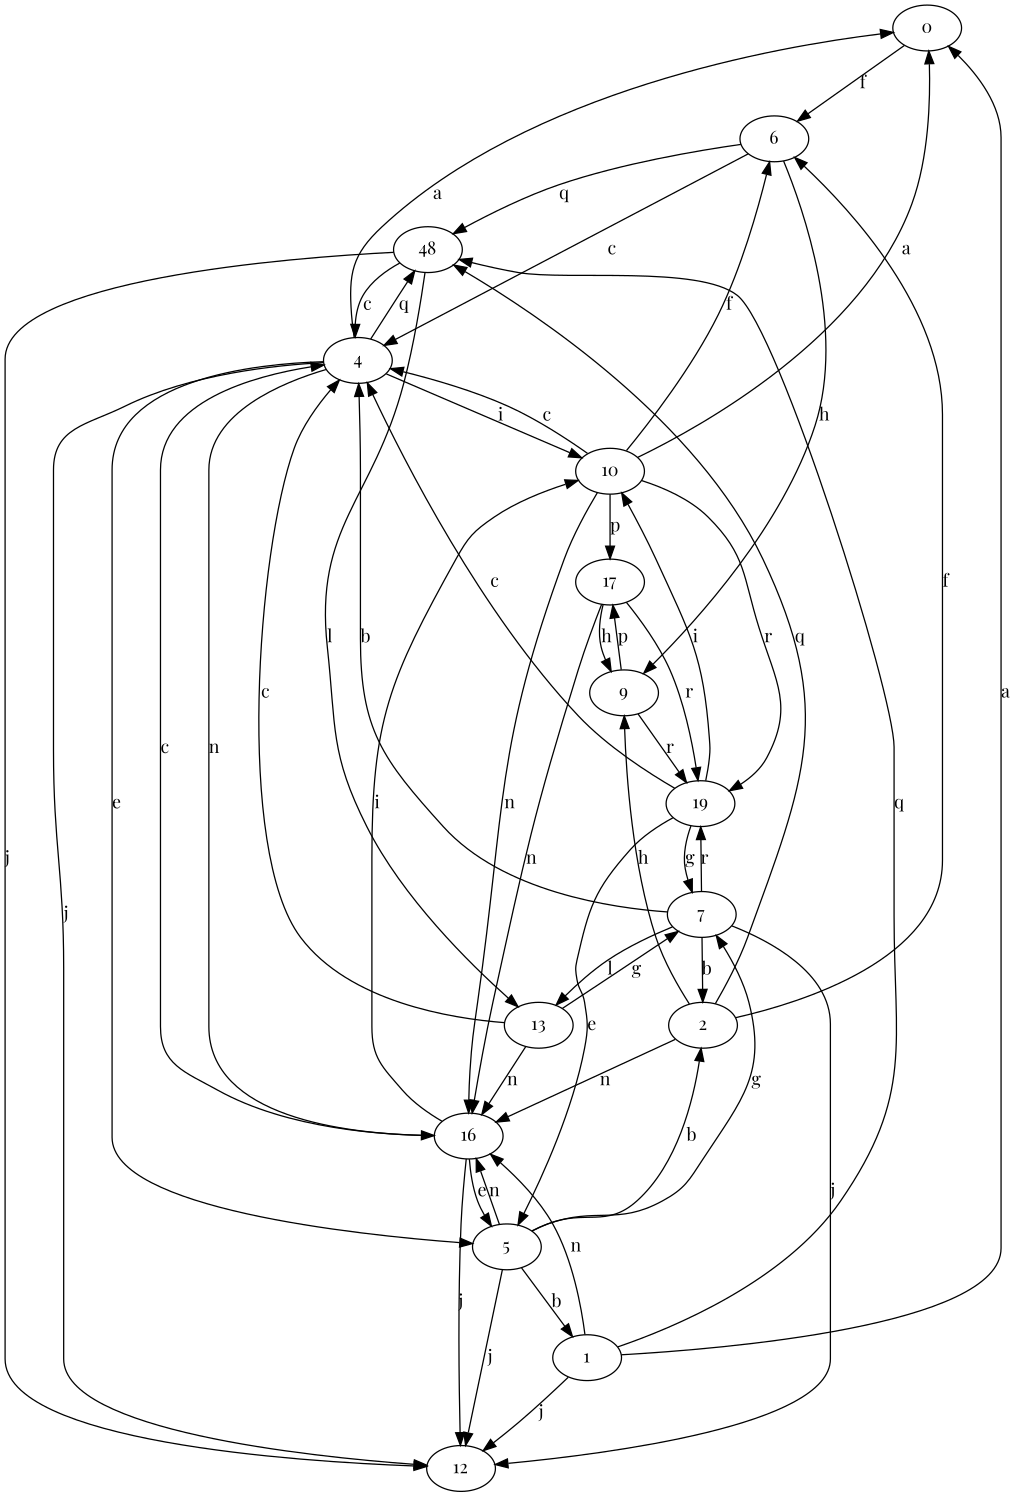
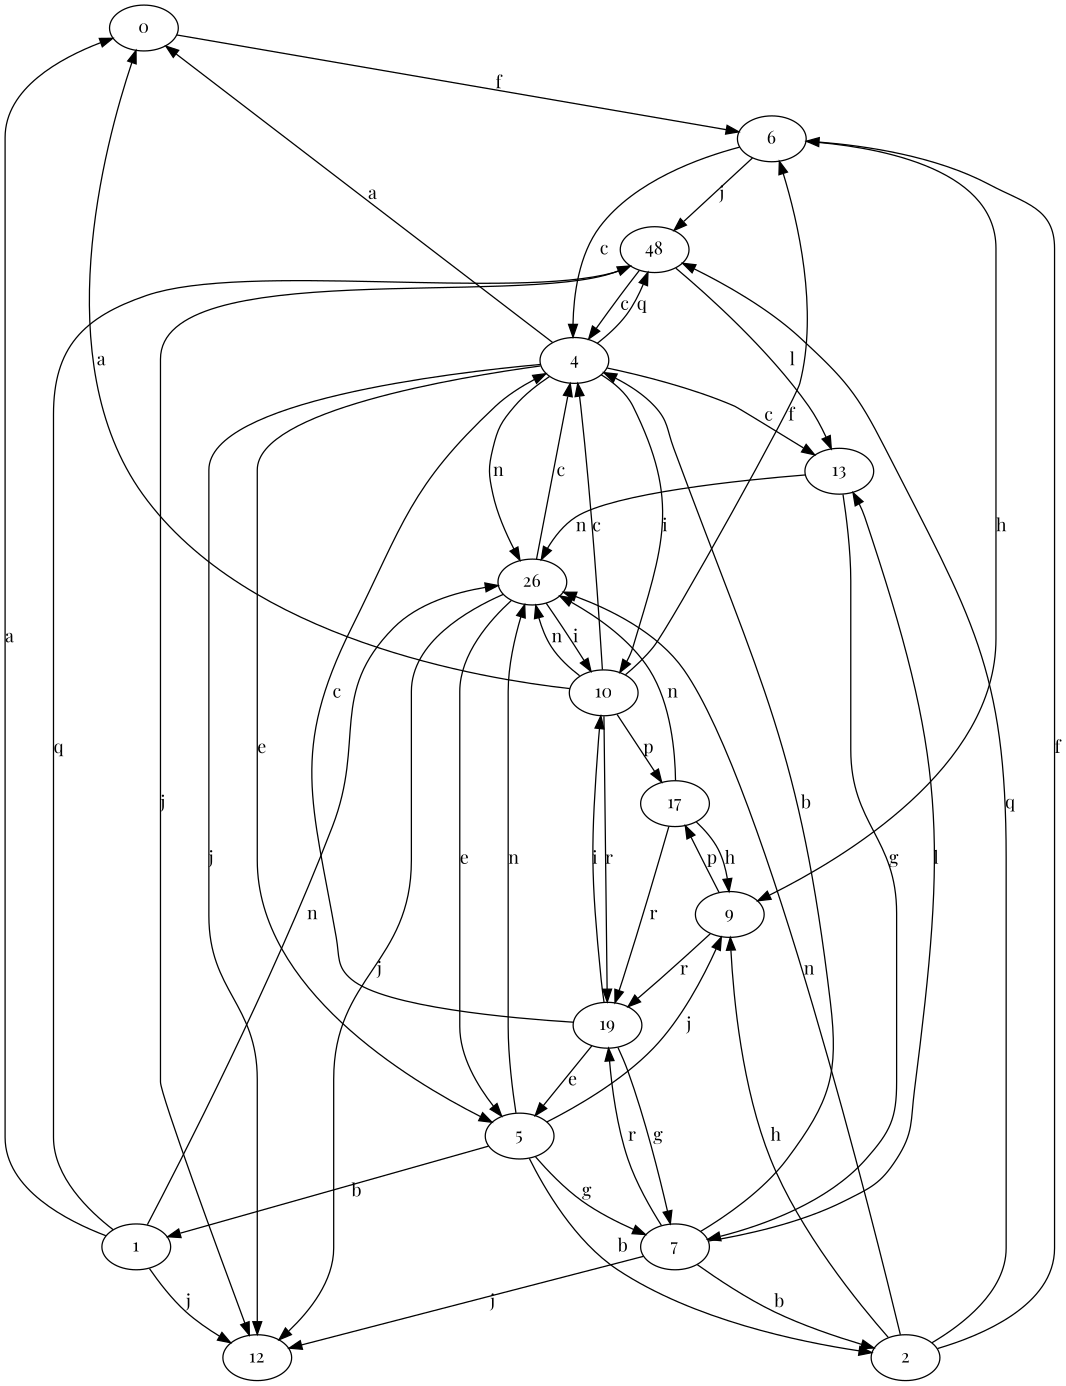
edge "6" -> "48": label "q" -> "j"
edge "13" -> "4": reversed
node "16": label "16" -> "26"
edge "5" -> "12": now "5" -> "9"
